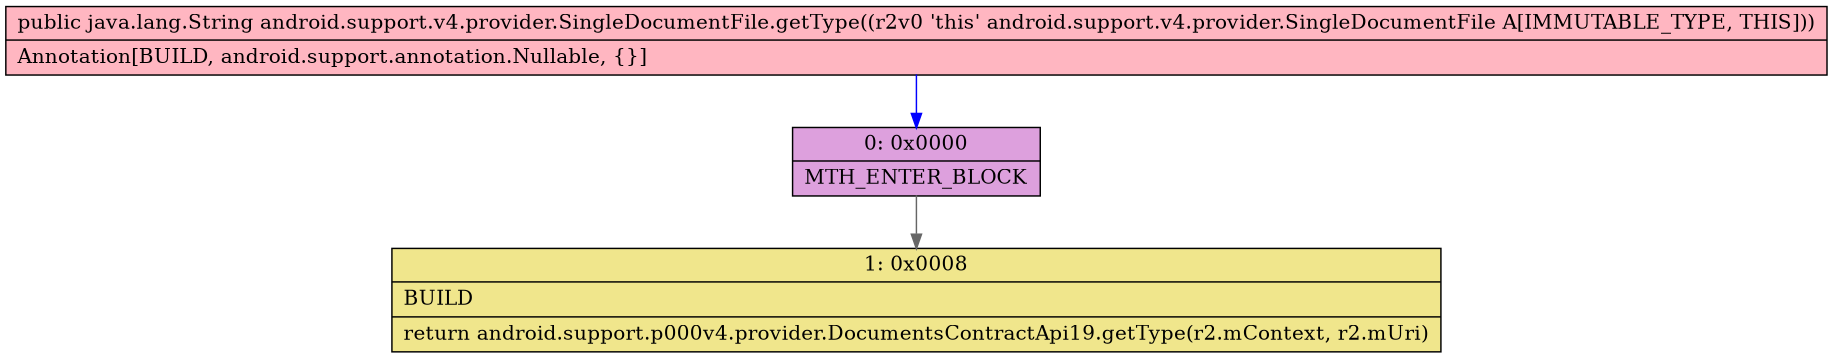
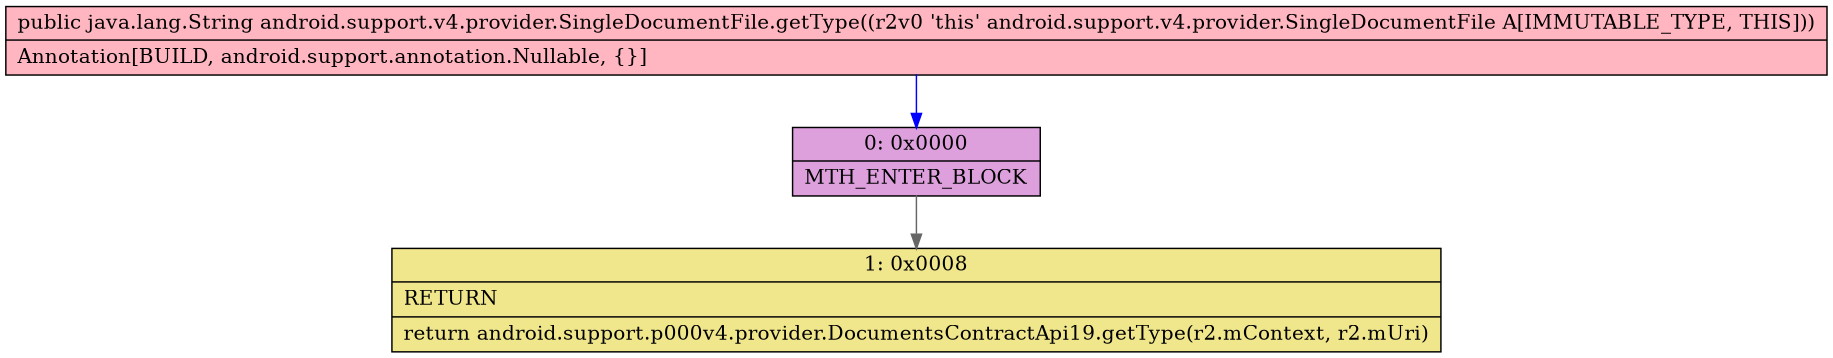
node "1: 0x0008": text "BUILD" -> "RETURN"
